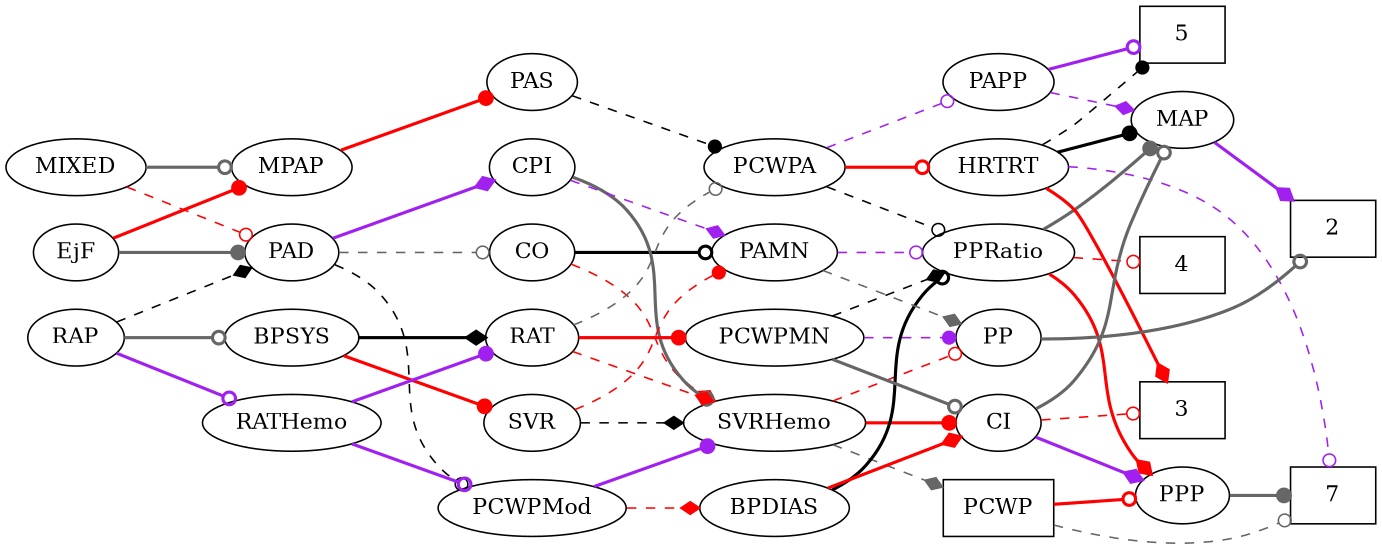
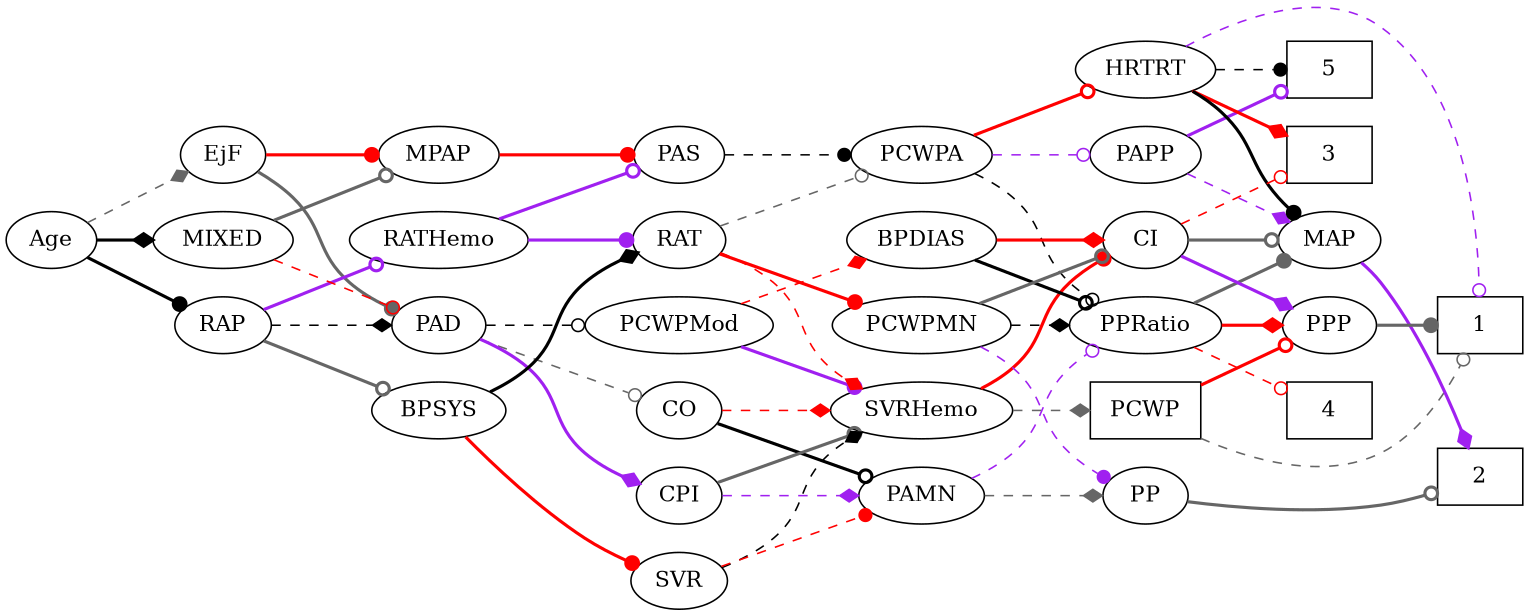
node "Age": added
edge "SVRHemo" -> "PP": removed
edge "RATHemo" -> "PCWPMod": now "RATHemo" -> "PAS"
node "7": label "7" -> "1"
